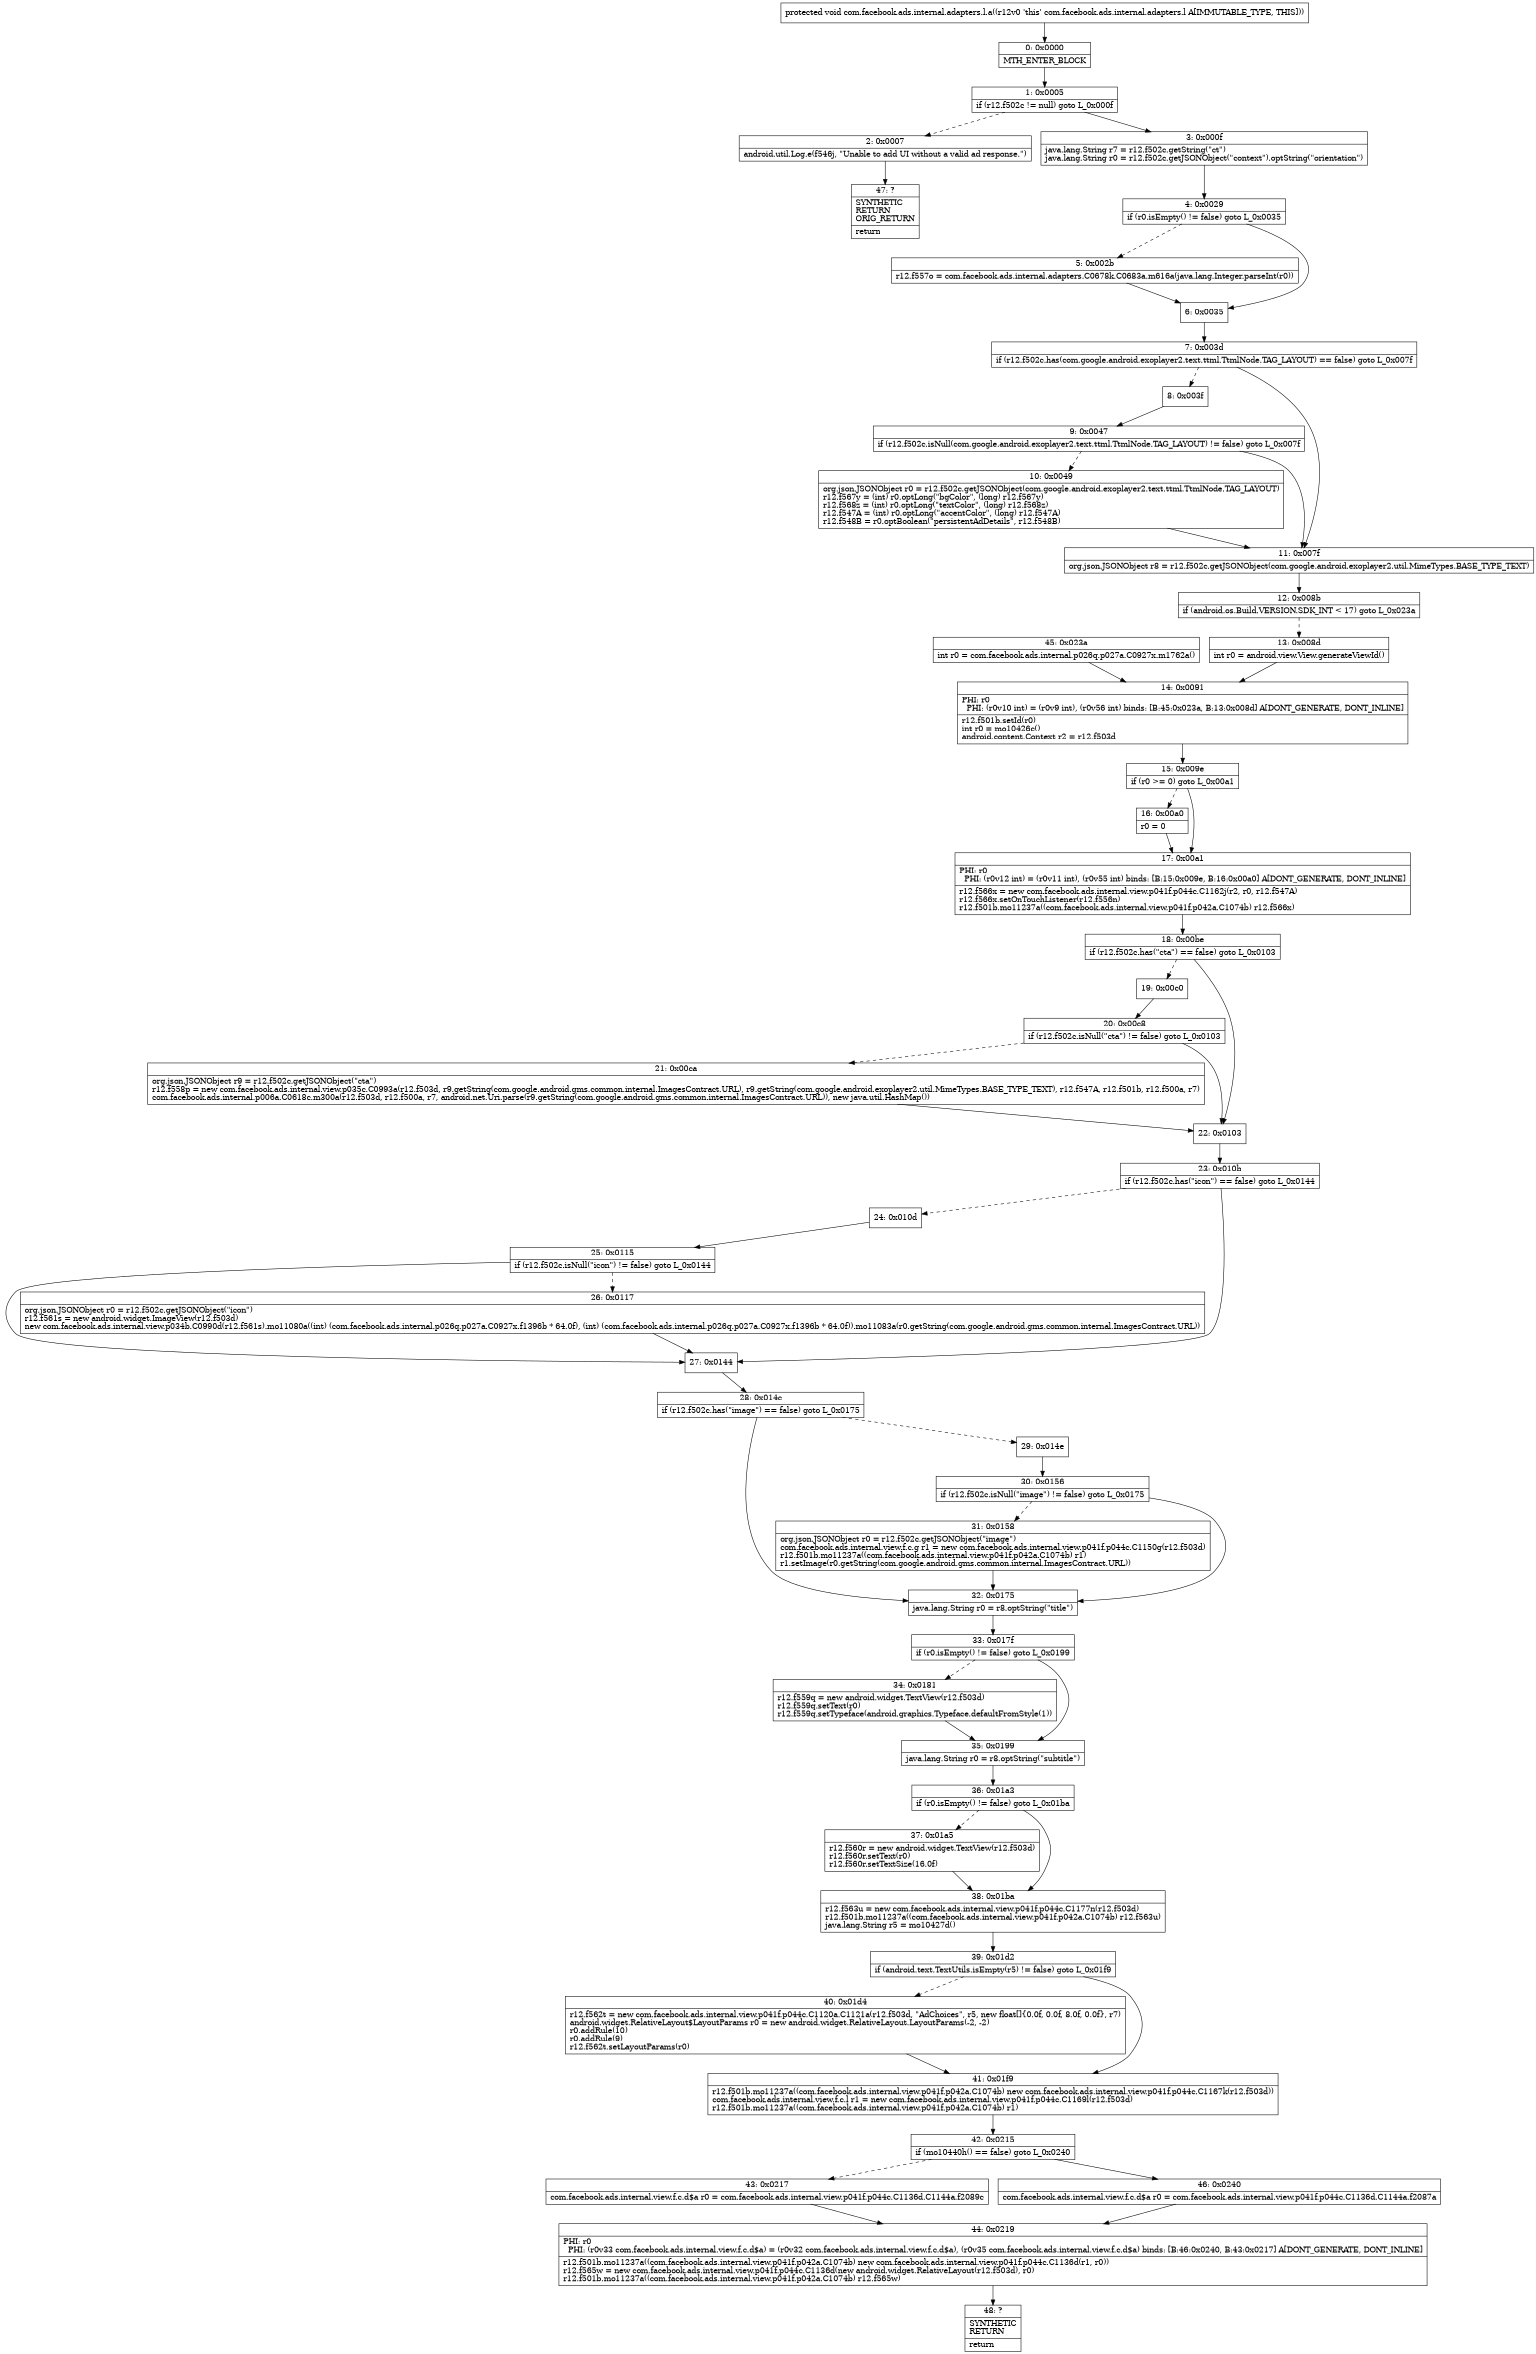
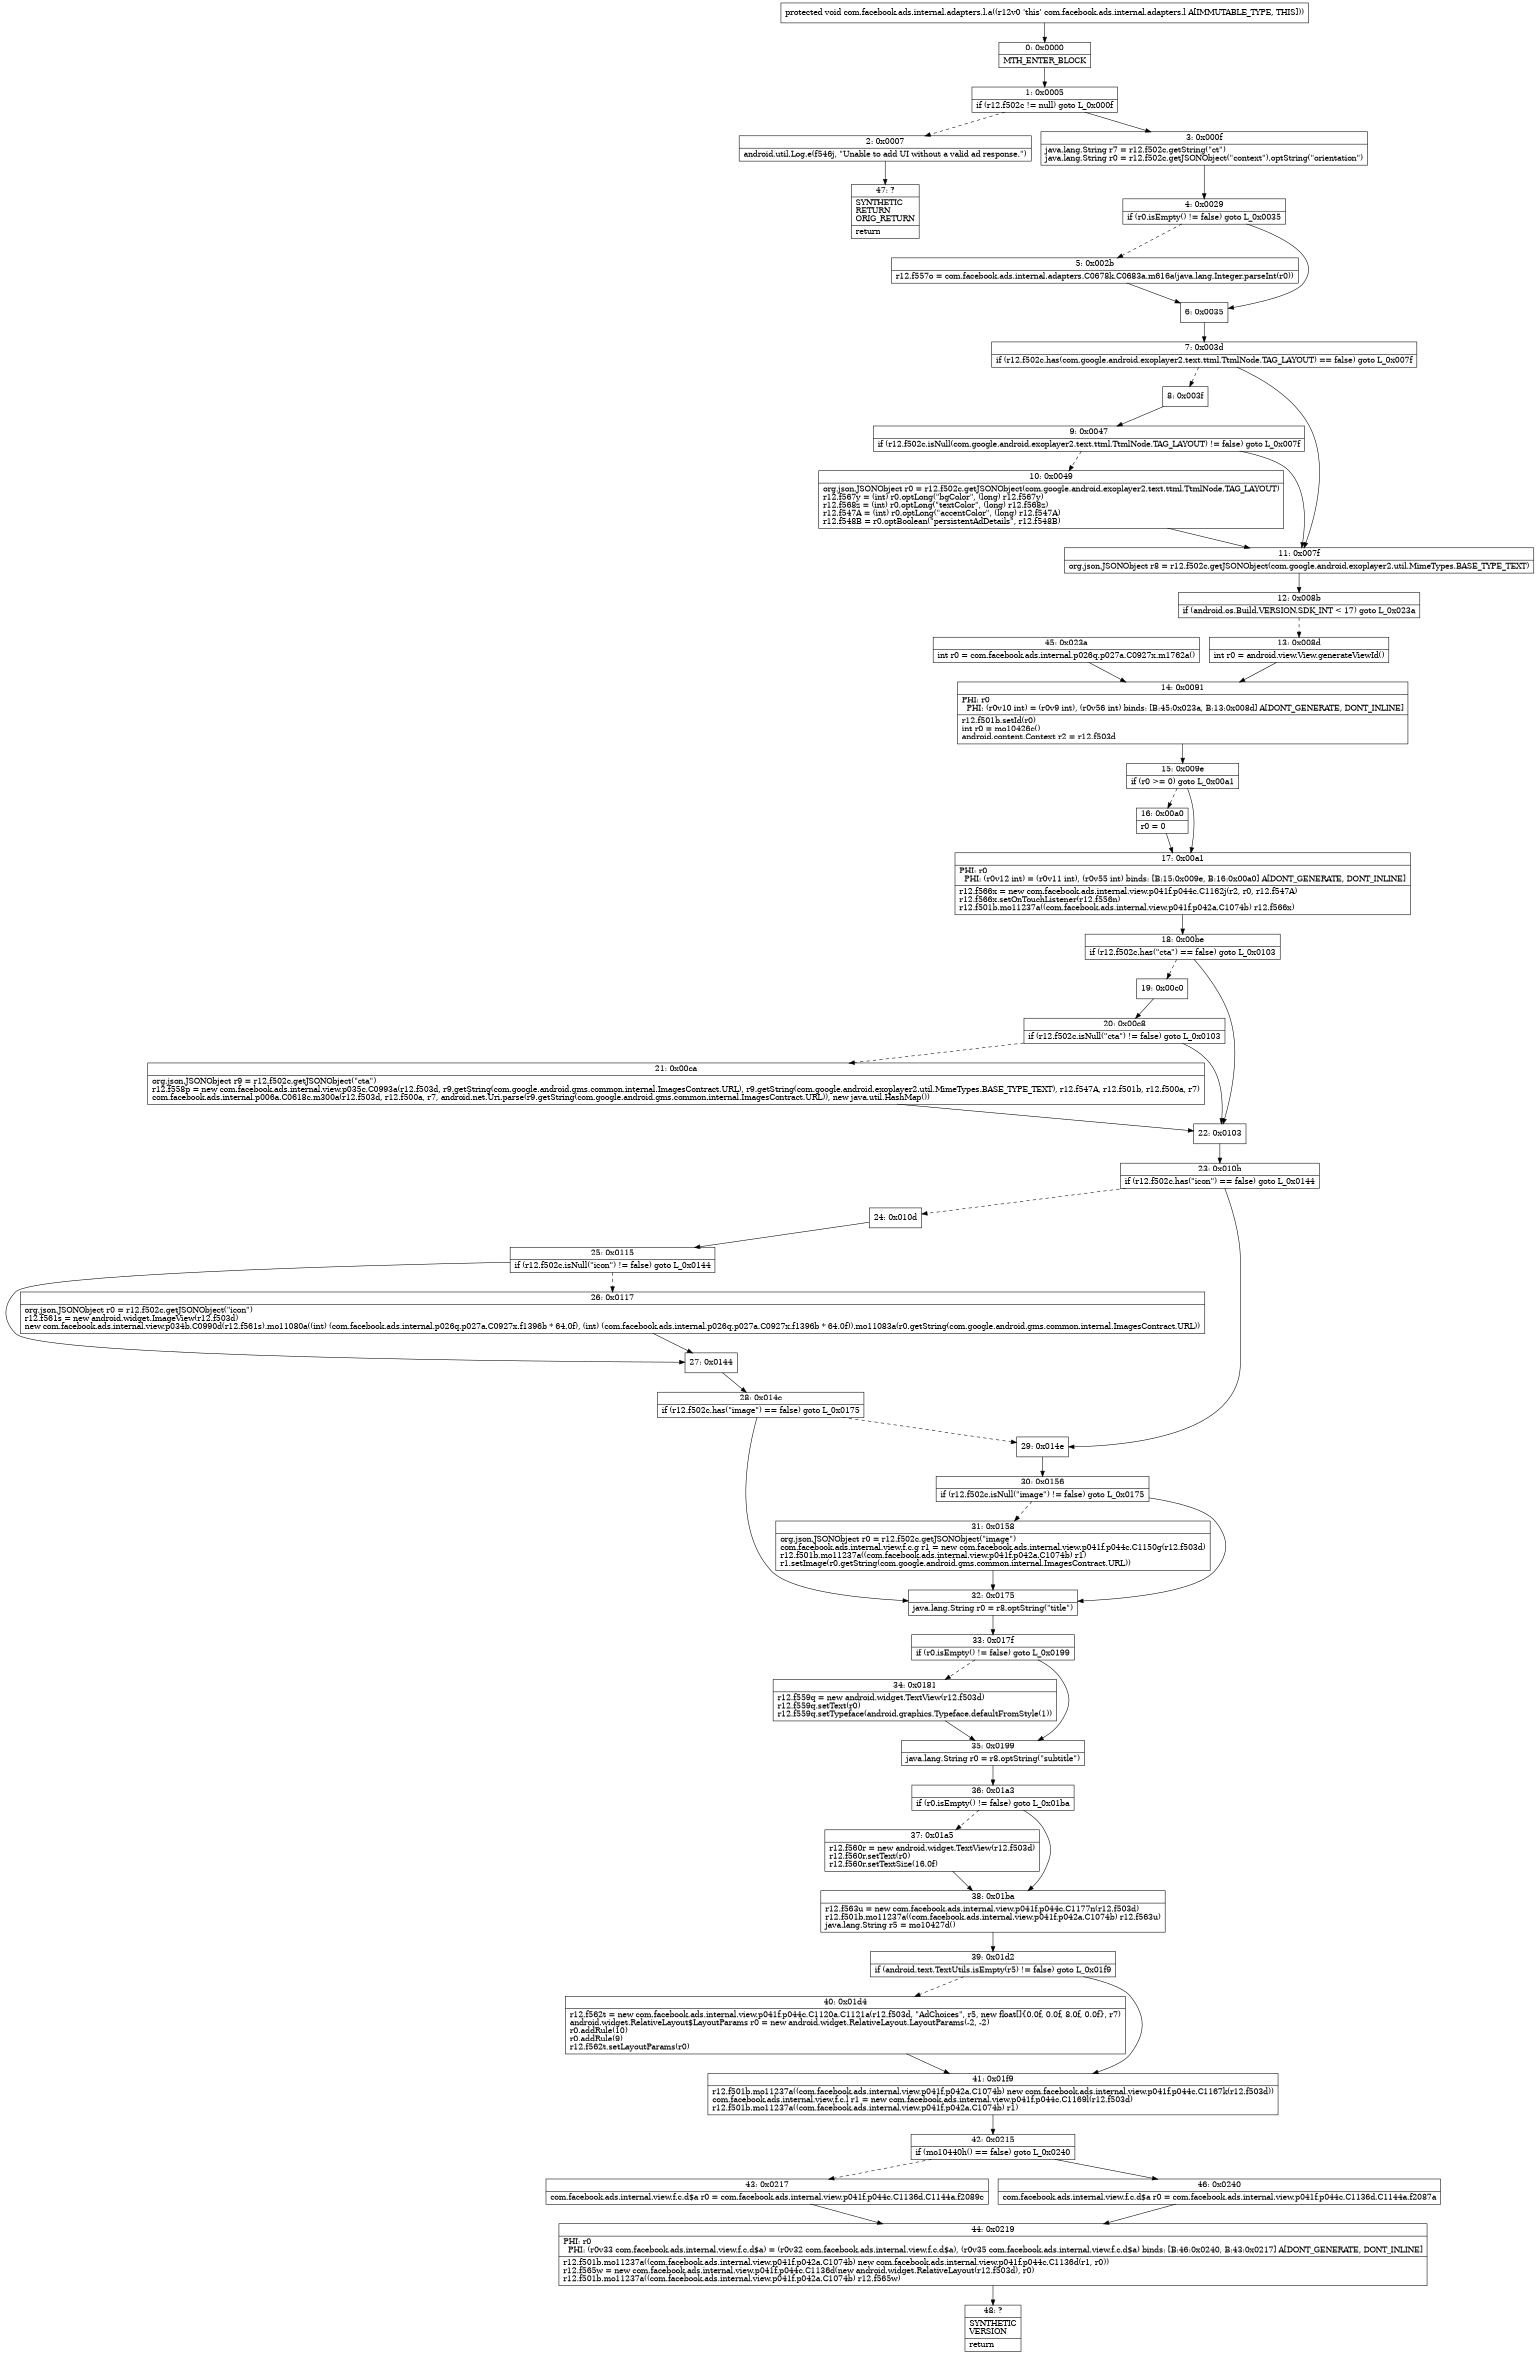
edge "23: 0x010b" -> "27: 0x0144": now "23: 0x010b" -> "29: 0x014e"
node "48: ?": text "RETURN" -> "VERSION"
